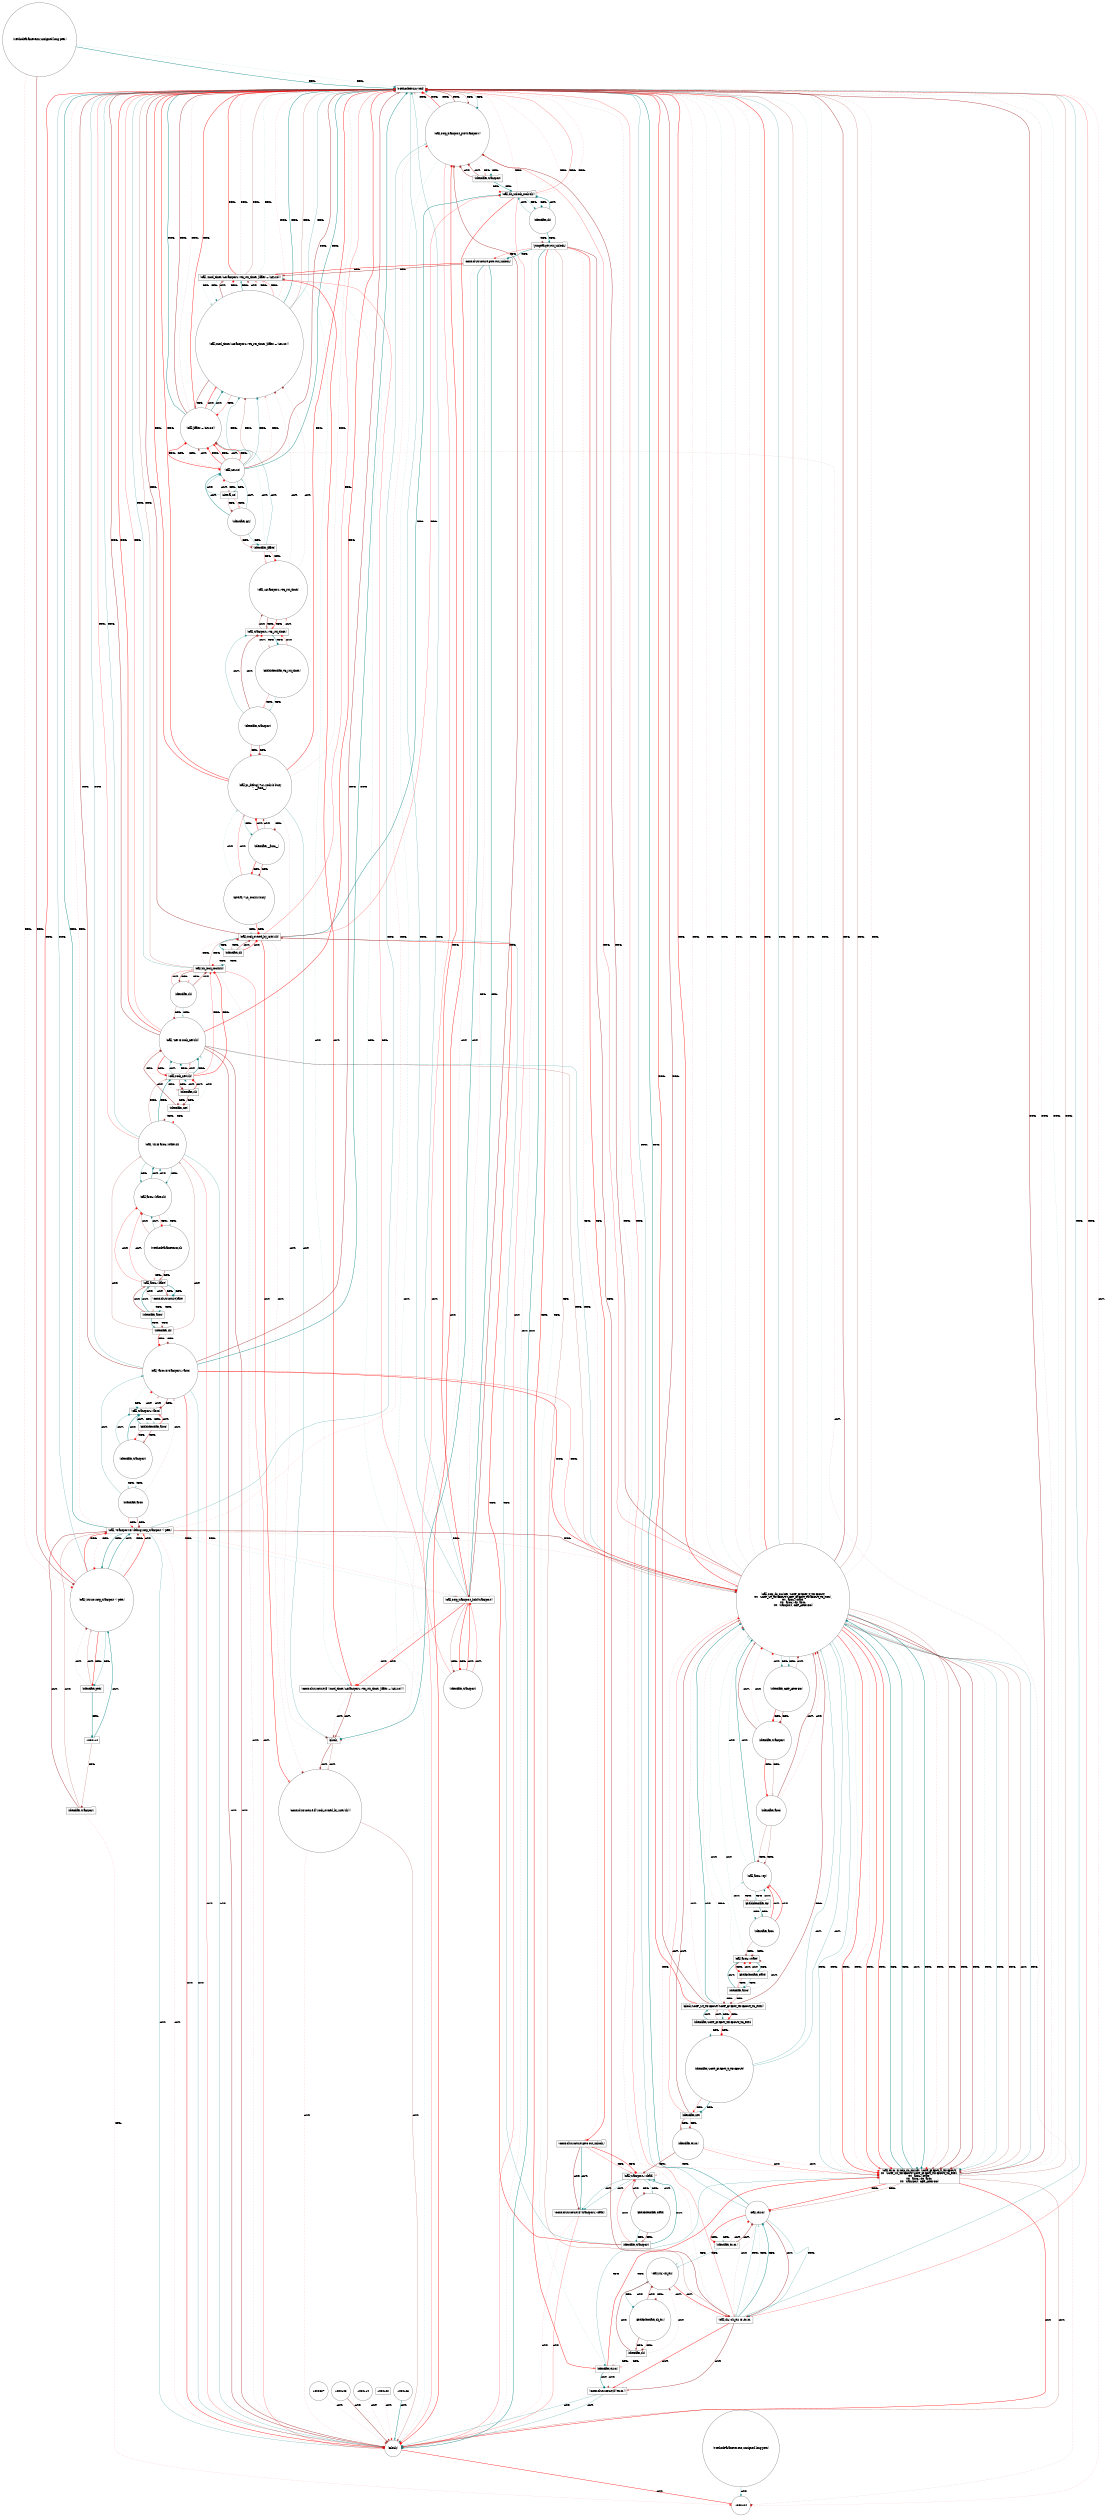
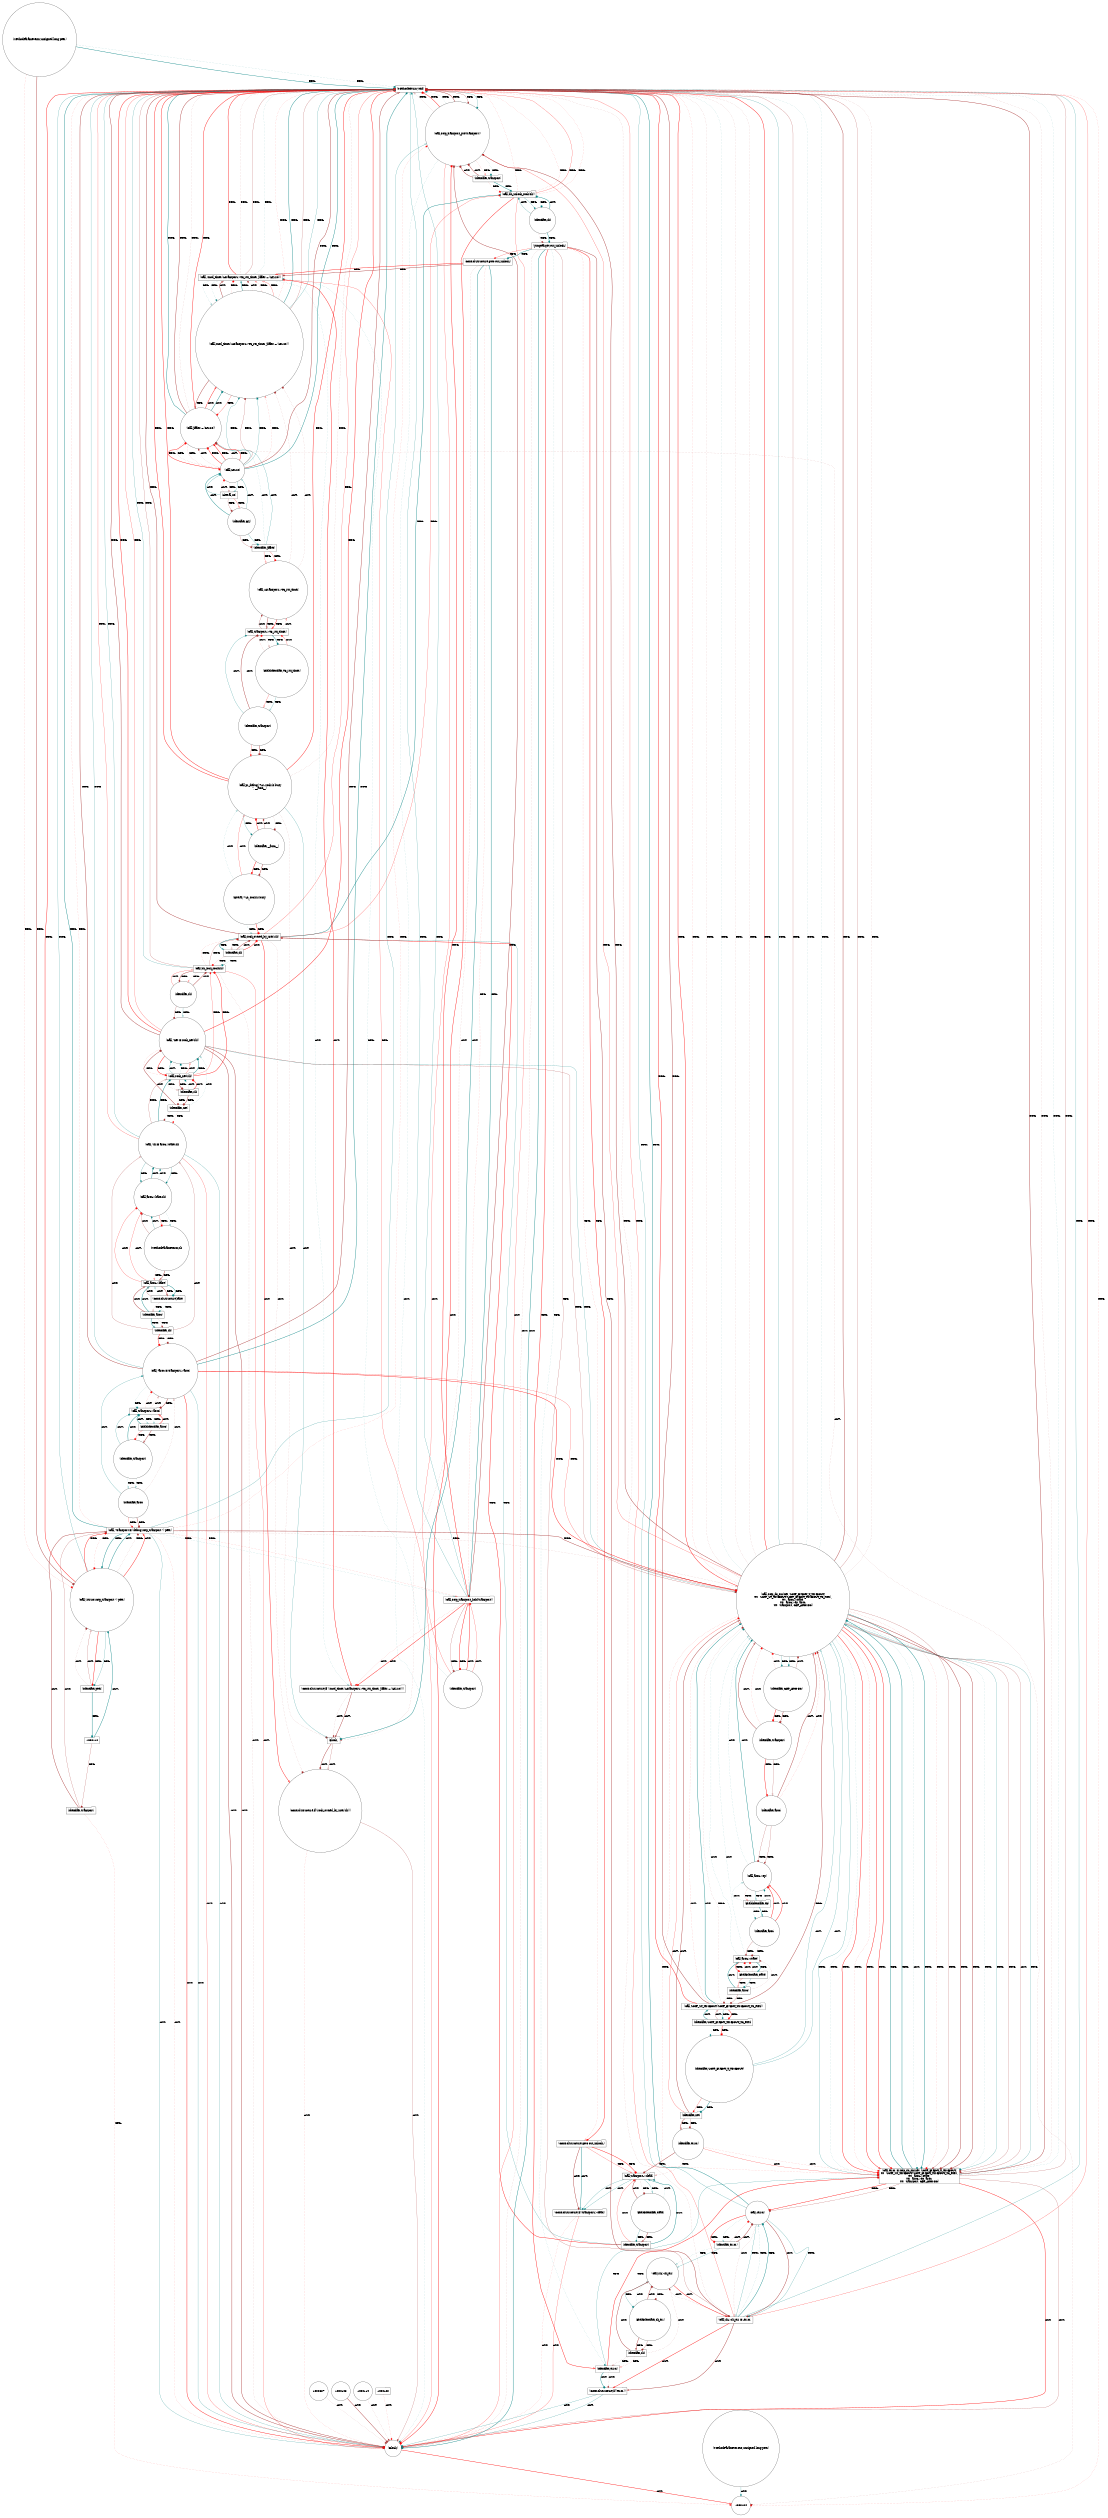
edge "(MethodReturn,void)" -> "1000104": label "AST: " -> "DDG: "
node "(Block,SCTP_ST_TIMEOUT(SCTP_EVENT_TIMEOUT_T3_RTX))": label "(Block,SCTP_ST_TIMEOUT(SCTP_EVENT_TIMEOUT_T3_RTX))" -> "(Call,SCTP_ST_TIMEOUT(SCTP_EVENT_TIMEOUT_T3_RTX))"
node "1000128": removed
